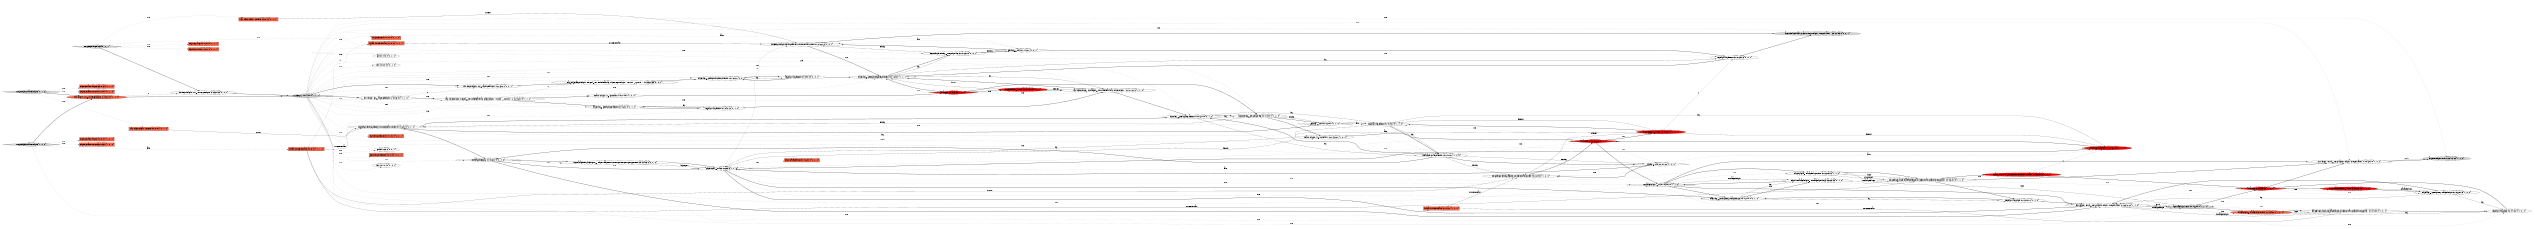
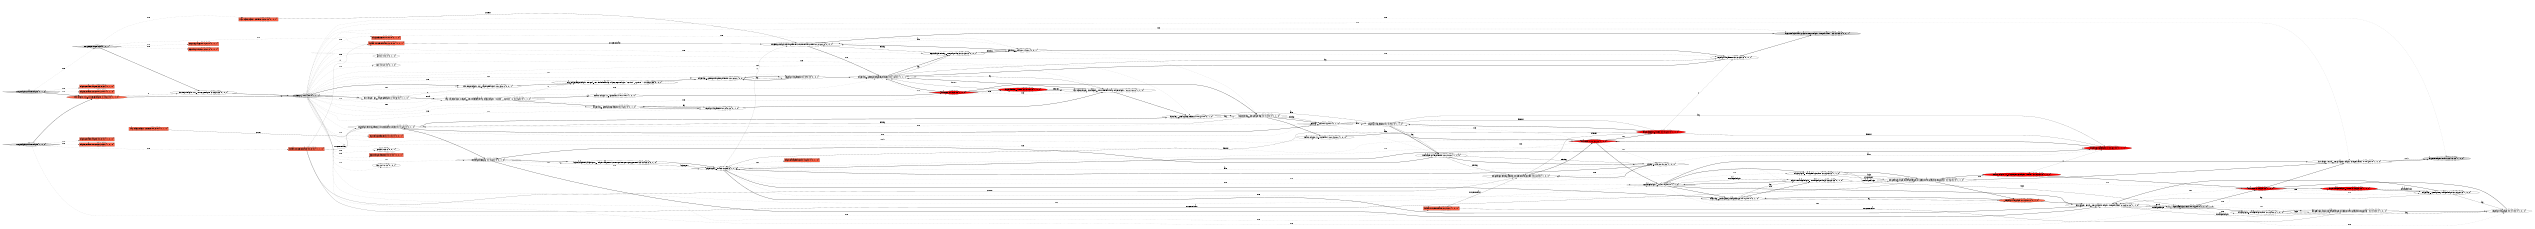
edge "!src.isEmpty()@@@4@@@['1', '1', '1']" -> "existing == null@@@14@@@['0', '0', '1']": label "false" -> "true"
edge "!src.isEmpty()@@@4@@@['1', '1', '1']" -> "Iterator<Plugin> it = tgt.iterator()@@@7@@@['1', '0', '0']": label "true" -> "result"
edge "mergePluginContainer_Plugins['0', '1', '0']" -> "Map<Object,Object> context@@@2@@@['0', '1', '0']": now "mergePluginContainer_Plugins['0', '1', '0']" -> "mergeReporting_Plugins['0', '0', '1']"
edge "Object key = getPluginKey(element)@@@13@@@['0', '1', '0']" -> "merged.put(key,element)@@@19@@@['1', '1', '0']": label "key" -> "false"
edge "boolean sourceDominant@@@2@@@['1', '1', '0']" -> "merged.put(key,element)@@@9@@@['0', '1', '0']": now "!src.isEmpty()@@@4@@@['1', '1', '1']" -> "merged.put(key,element)@@@9@@@['0', '1', '0']"
edge "!src.isEmpty()@@@4@@@['1', '1', '1']" -> "existing != null@@@15@@@['0', '1', '0']": label "key" -> "true"
edge "unmanaged.put(key,element)@@@20@@@['1', '1', '0']" -> "Object key = getPluginKey(element)@@@13@@@['0', '1', '0']": removed
edge "Object key = getPluginKey(element)@@@13@@@['0', '1', '0']" -> "unmanaged.put(key,element)@@@20@@@['1', '1', '0']": removed, label "key"
edge "mergePluginContainer_Plugins['1', '0', '0']" -> "boolean sourceDominant@@@2@@@['1', '1', '0']": label "false" -> "true"
edge "merged.put(key,element)@@@19@@@['1', '1', '0']" -> "pluginMgmt != null@@@25@@@['1', '1', '0']": removed, label "key"
edge "!unmanaged.isEmpty()@@@23@@@['0', '1', '0']" -> "pluginMgmt != null@@@25@@@['1', '1', '0']": style bold -> dotted
node "merged.put(key,plugin)@@@32@@@['0', '1', '0']": fillcolor white -> tomato
node "Plugin plugin = managedPlugin.clone()@@@39@@@['1', '0', '0']": fillcolor tomato -> white
